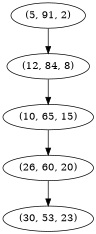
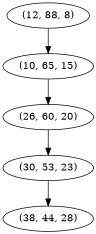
node "(5, 91, 2)": removed
node "(12, 84, 8)": label "(12, 84, 8)" -> "(12, 88, 8)"
node "(38, 44, 28)": added
